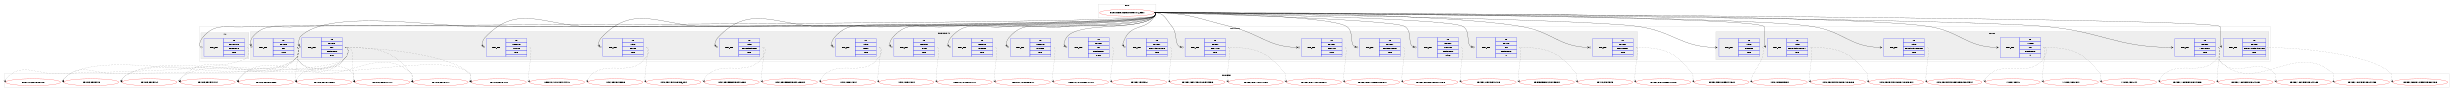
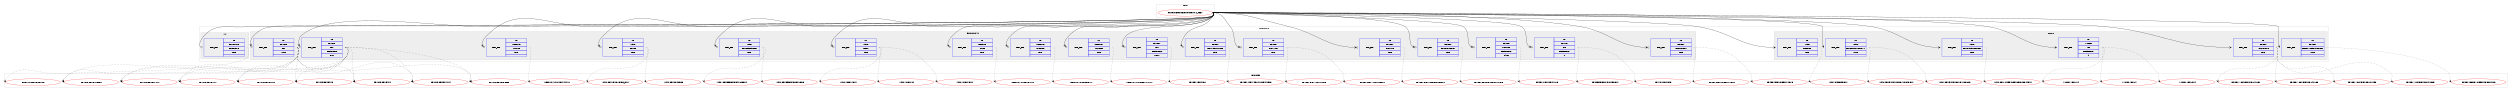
node "virtual/libiconv-0": added
node "virtual/perl-ExtUtils-CBuilder-0.280.225-r2": label "virtual/perl-ExtUtils-CBuilder-0.280.225-r2" -> "virtual/perl-Maketext-CBuilder-0.280.225-r2"
